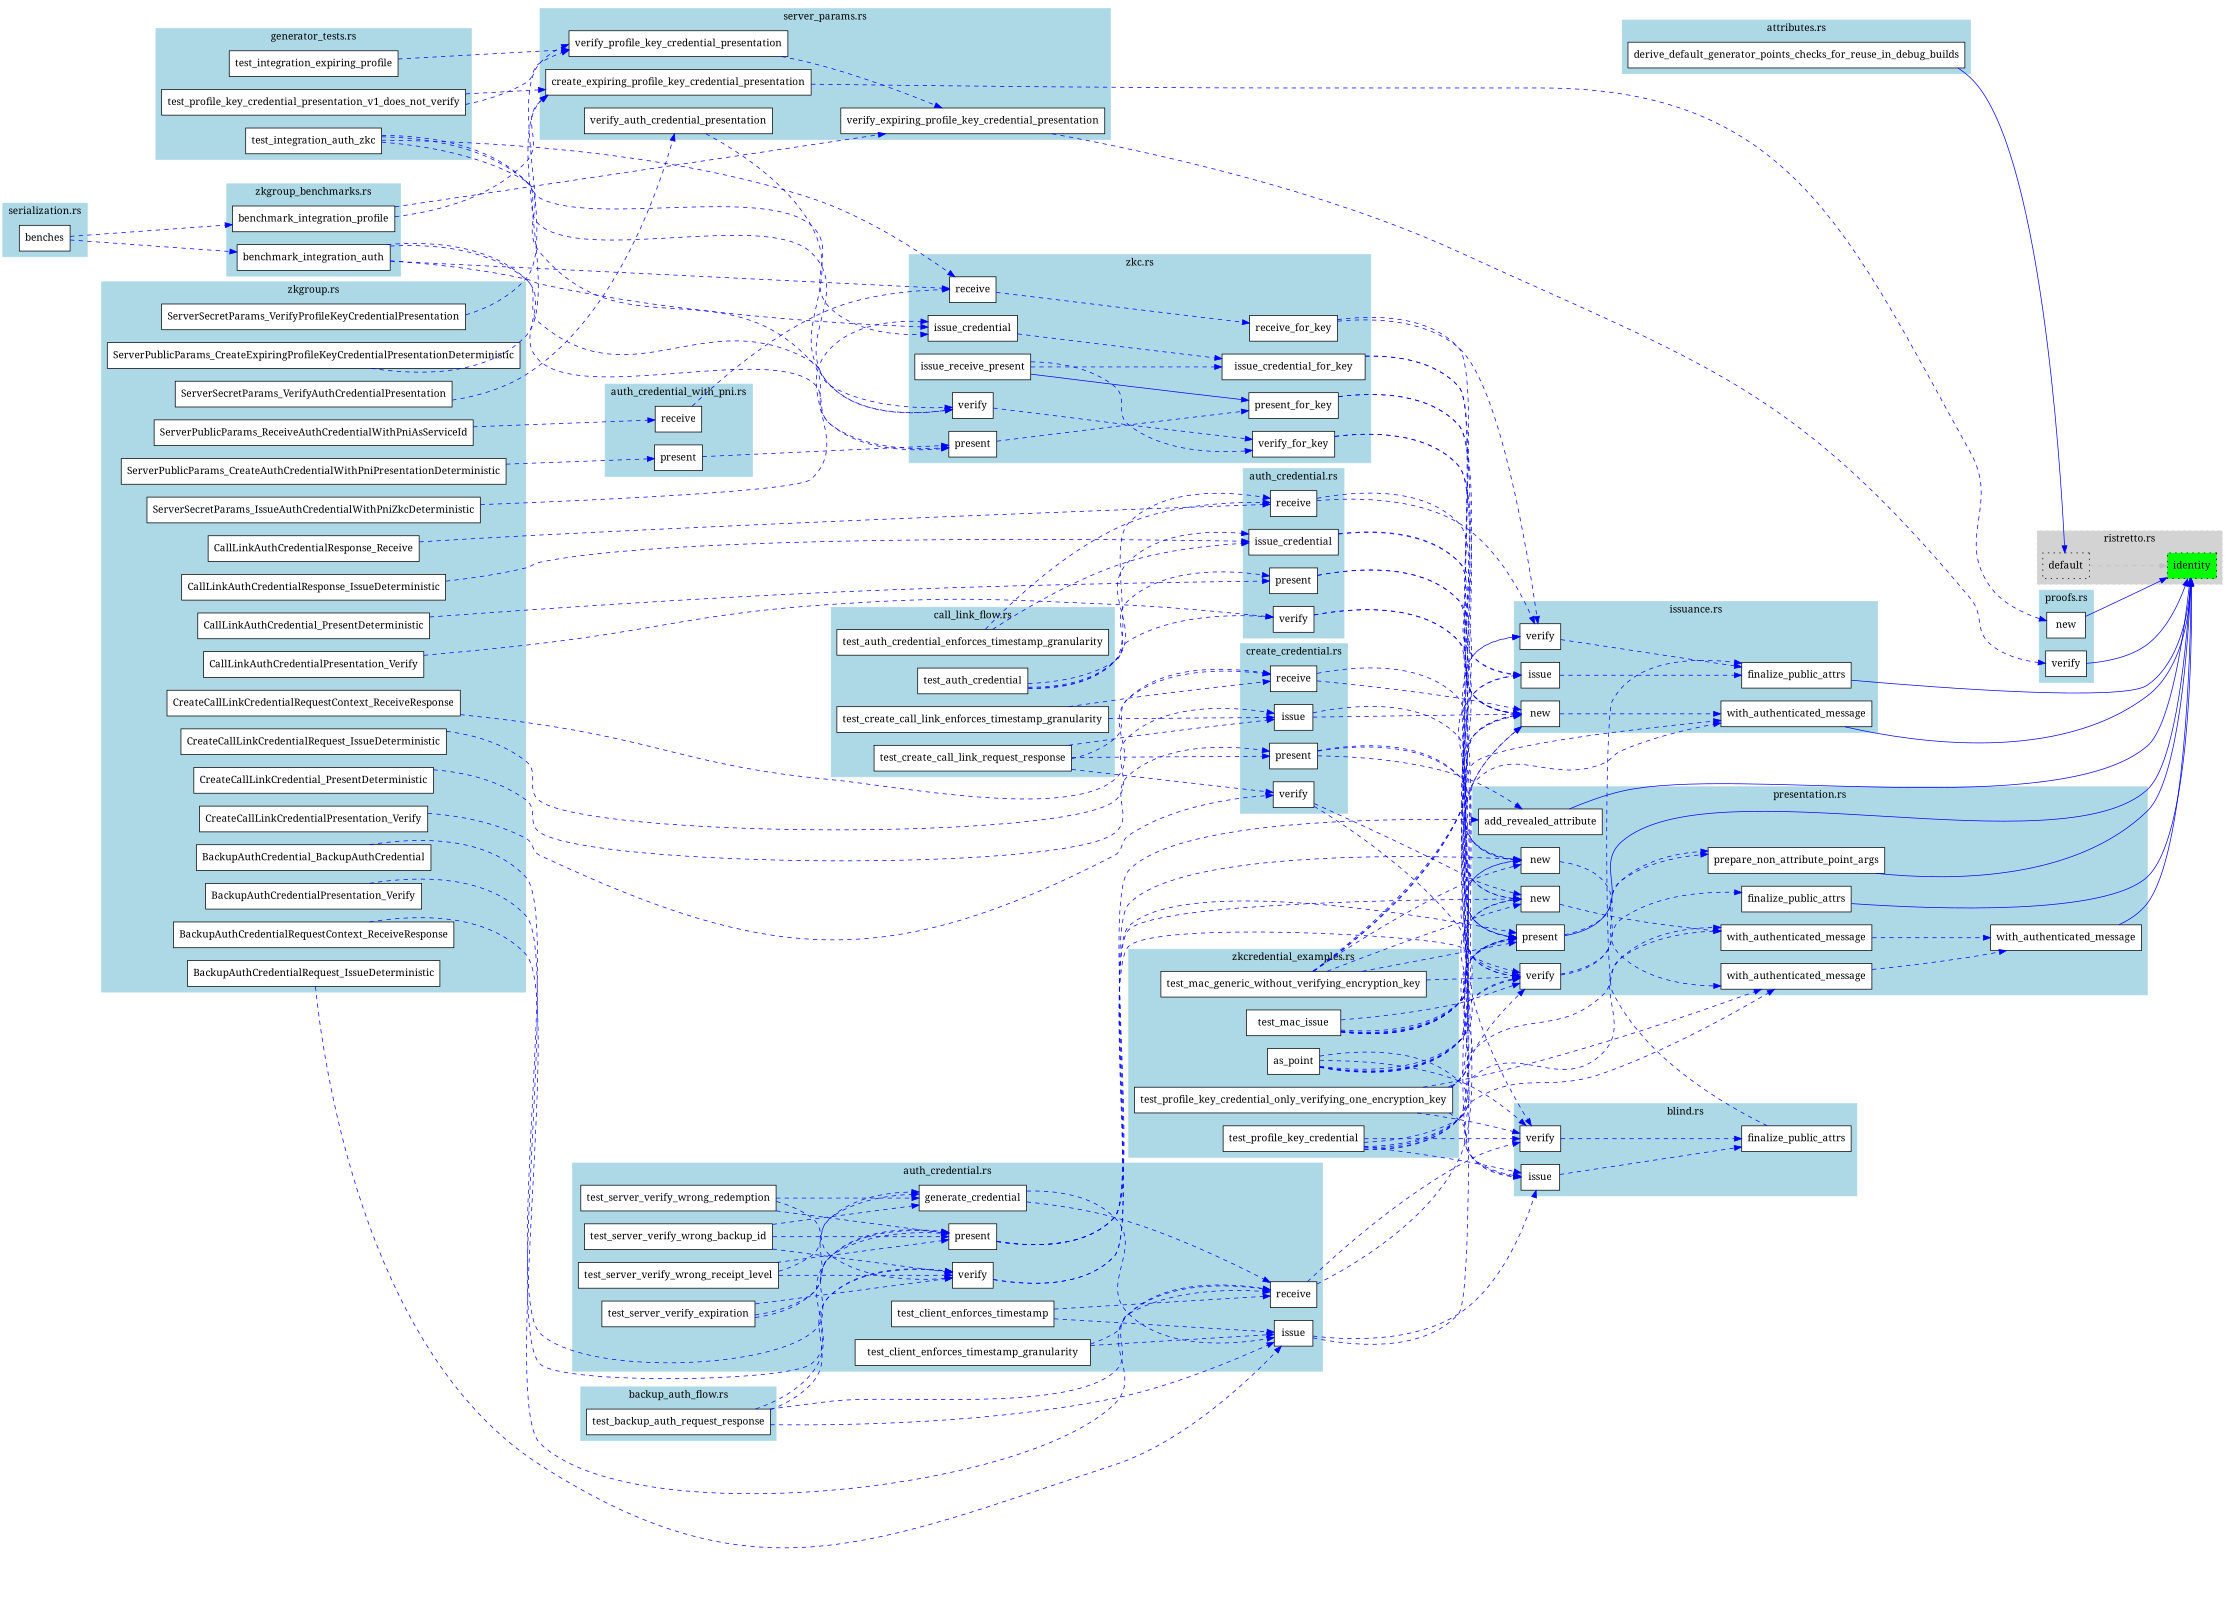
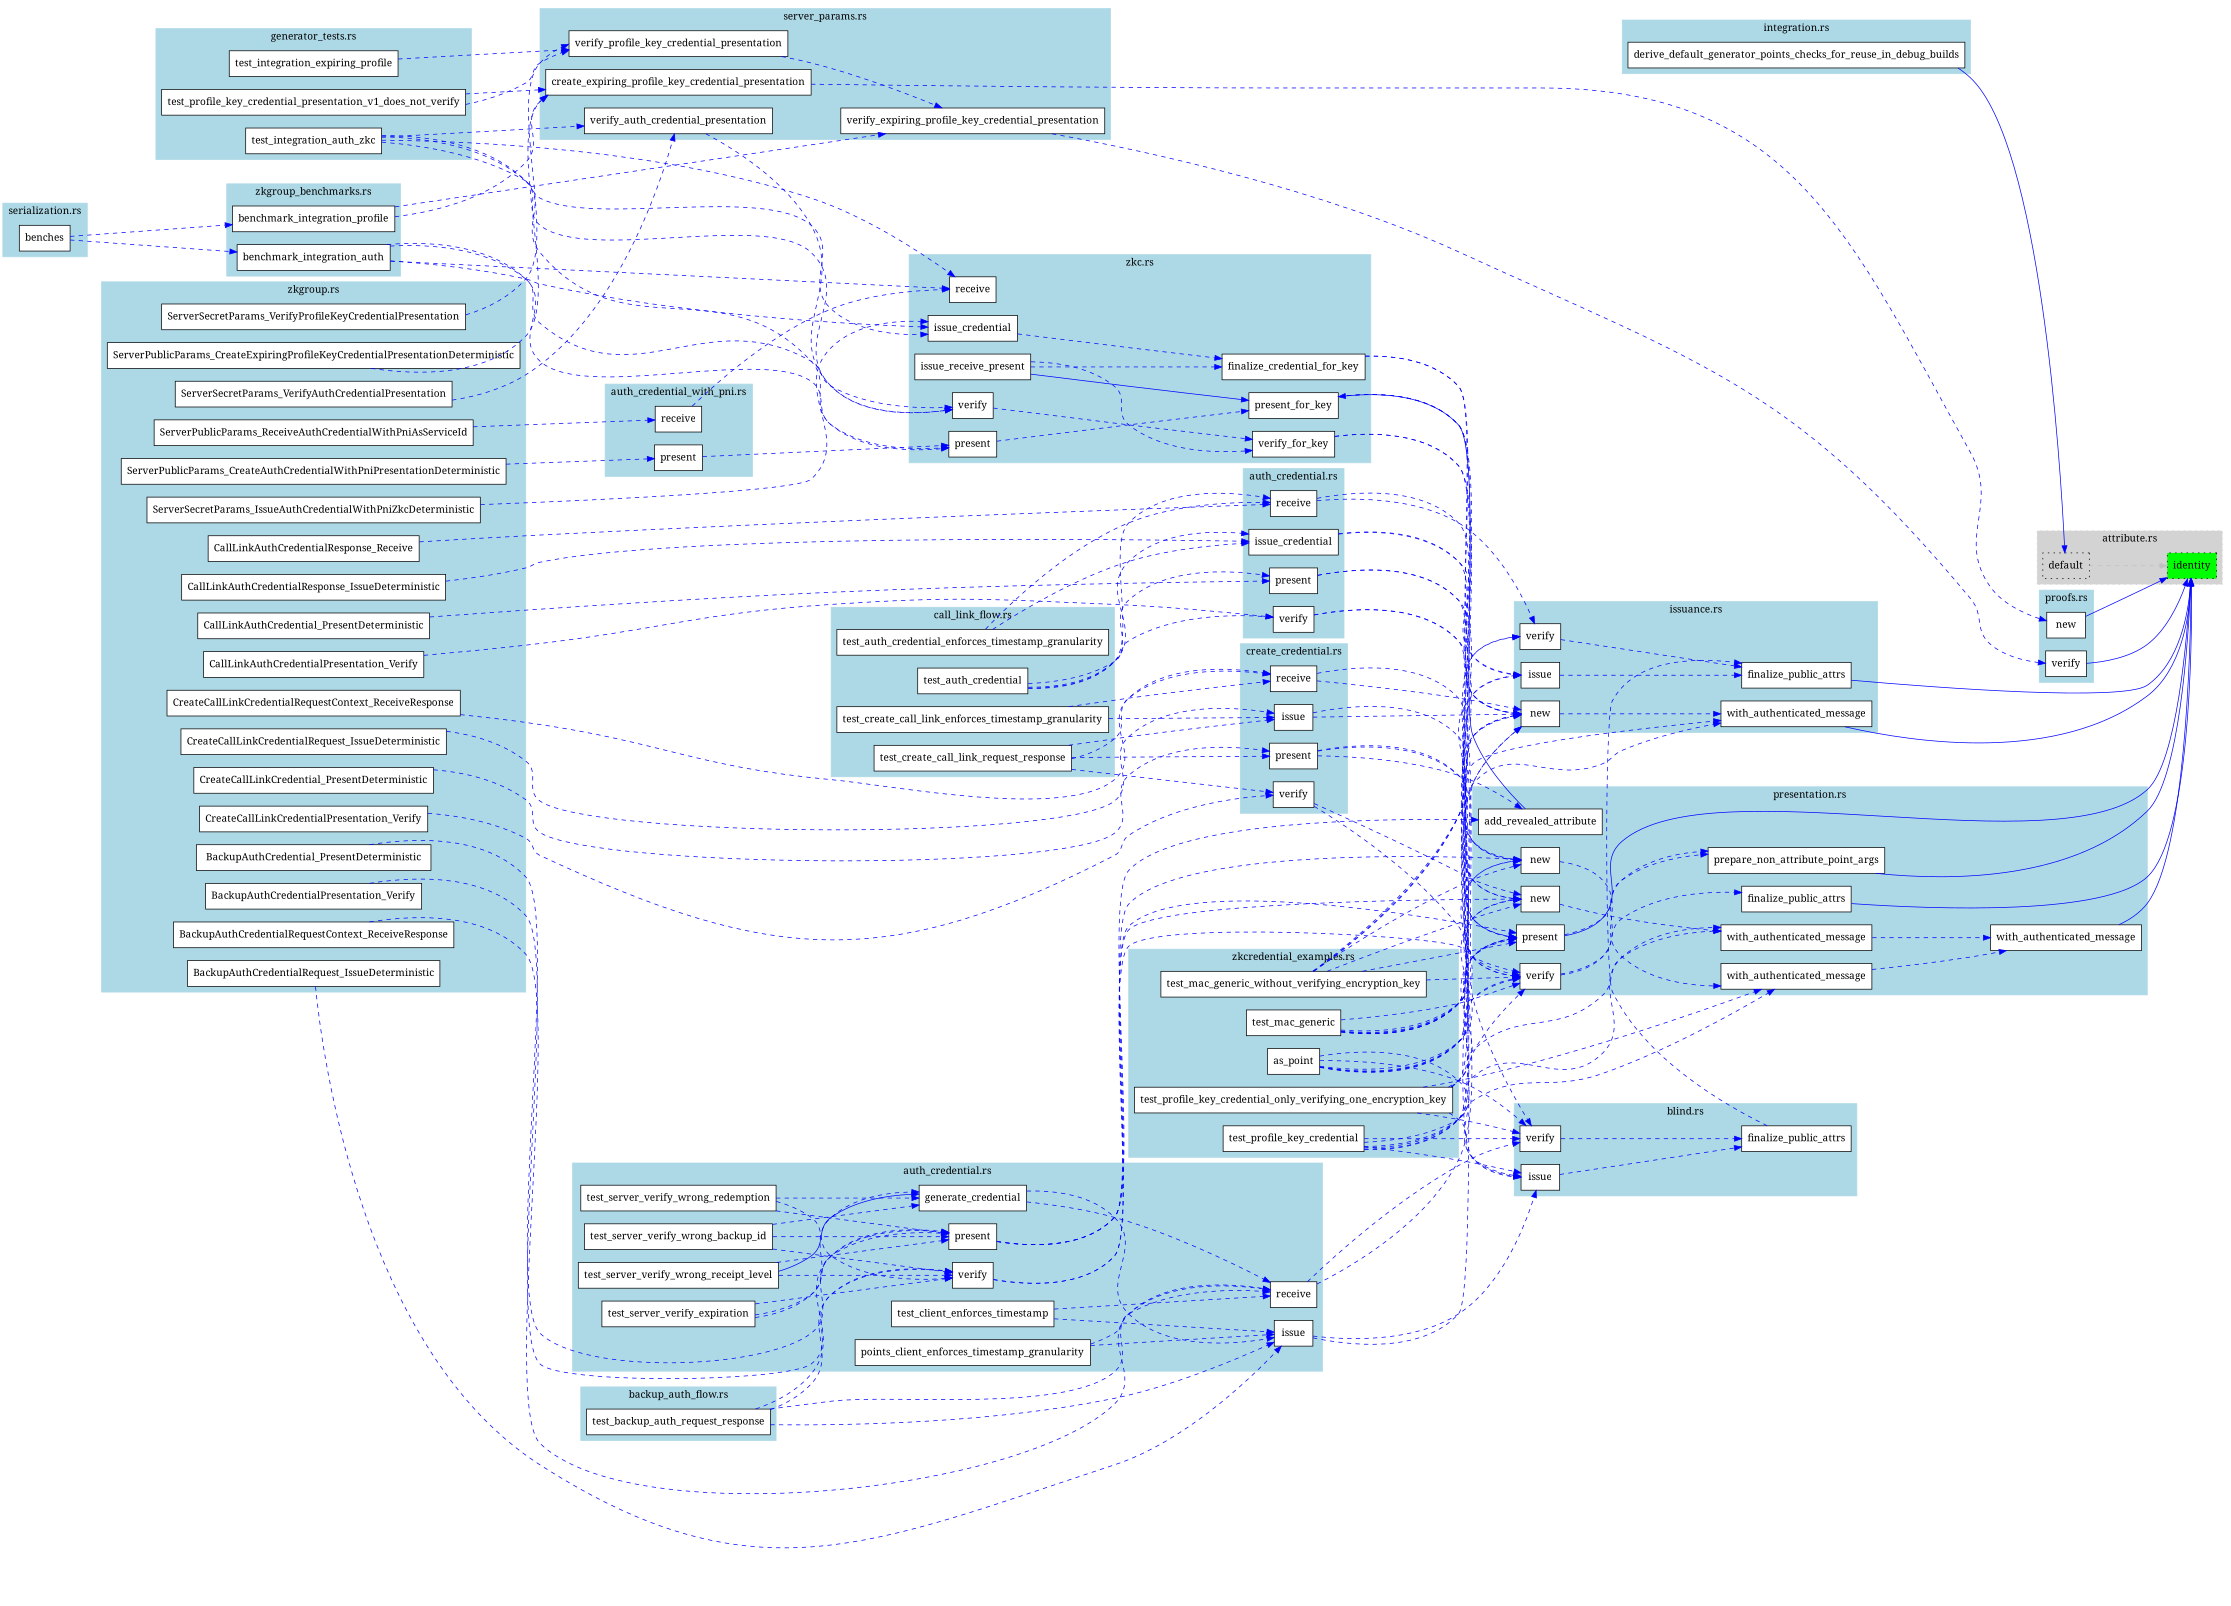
cluster "attributes.rs": label "attributes.rs" -> "integration.rs"
edge "test_integration_auth_zkc" -> "verify_auth_credential_presentation": added
node "receive_for_key": removed
node "issue_credential_for_key": label "issue_credential_for_key" -> "finalize_credential_for_key"
cluster "ristretto.rs": label "ristretto.rs" -> "attribute.rs"
edge "add_revealed_attribute" -> "identity": now "add_revealed_attribute" -> "present_for_key"
node "BackupAuthCredential_BackupAuthCredential": label "BackupAuthCredential_BackupAuthCredential" -> "BackupAuthCredential_PresentDeterministic"
node "test_mac_issue": label "test_mac_issue" -> "test_mac_generic"
edge "test_server_verify_wrong_receipt_level" -> "generate_credential": style dashed -> solid
node "test_client_enforces_timestamp_granularity": label "test_client_enforces_timestamp_granularity" -> "points_client_enforces_timestamp_granularity"
